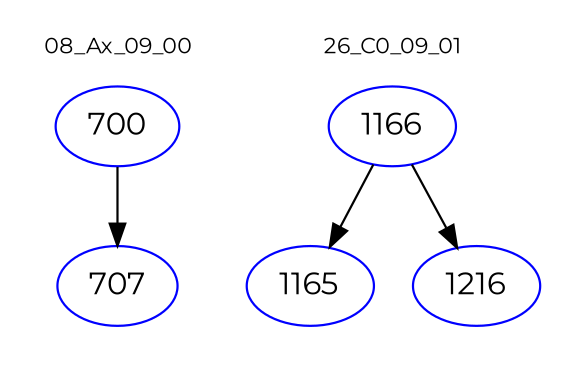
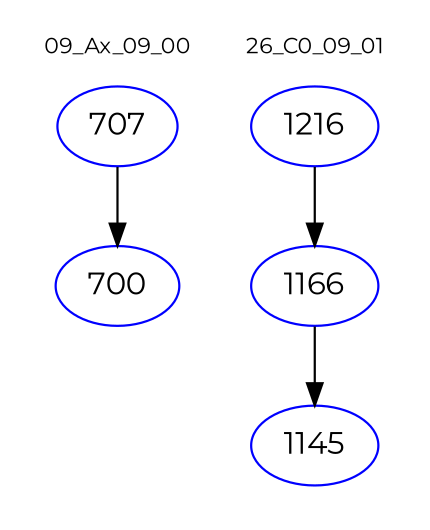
cluster "08_Ax_09_00": label "08_Ax_09_00" -> "09_Ax_09_00"
edge "700" -> "707": reversed
edge "1166" -> "1216": reversed
node "1165": label "1165" -> "1145"
